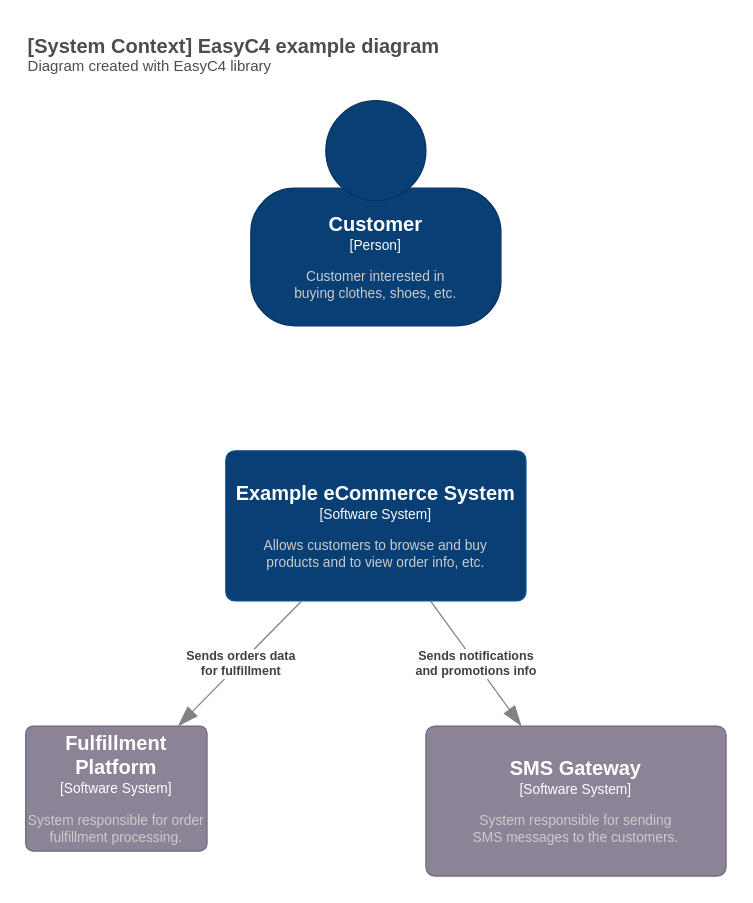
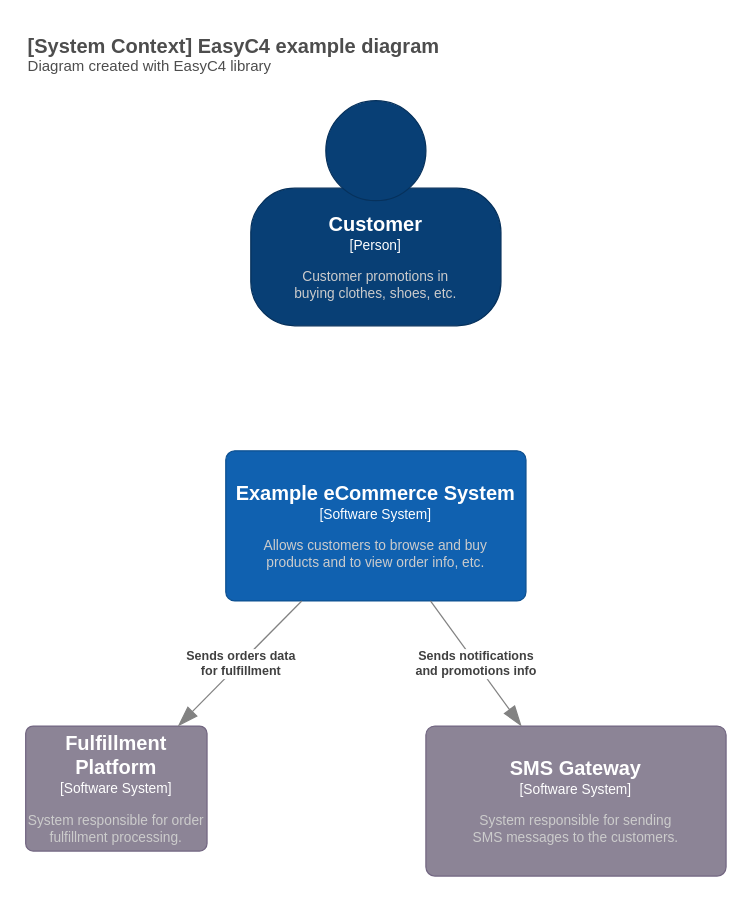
node "Customer [Person] Customer interested in buying clothes, shoes, etc.": label "Customer [Person] Customer interested in buying clothes, shoes, etc." -> "Customer [Person] Customer promotions in buying clothes, shoes, etc."
node "Example eCommerce System [Software System] Allows customers to browse and buy products and to view order info, etc.": fillcolor #083f75 -> #1061b0
